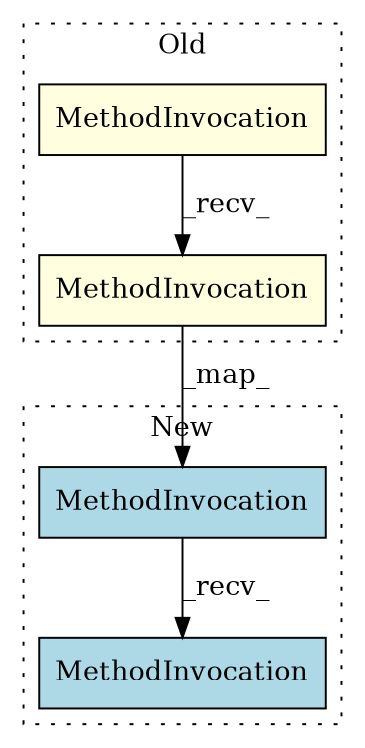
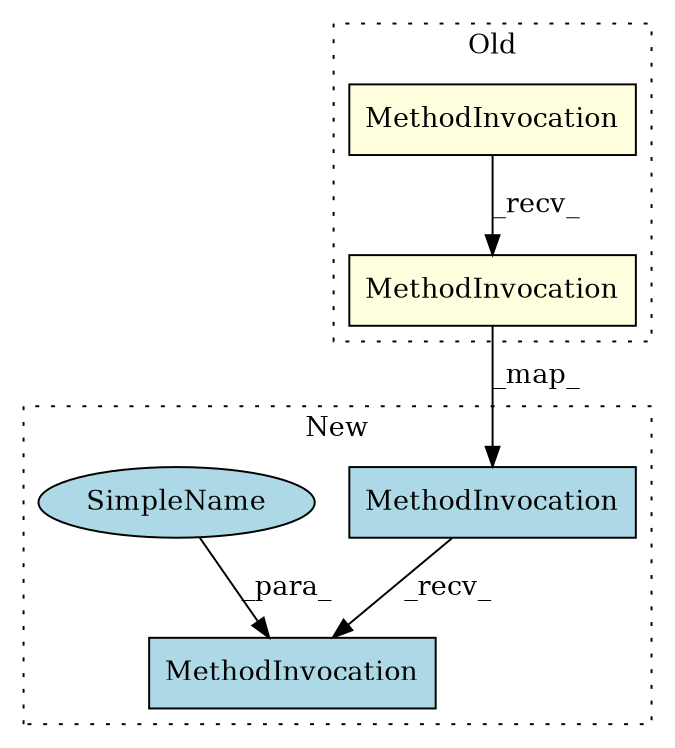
node "SimpleName": added
